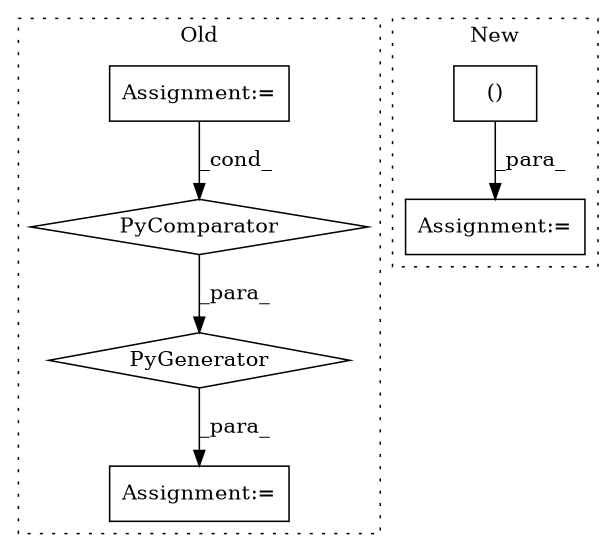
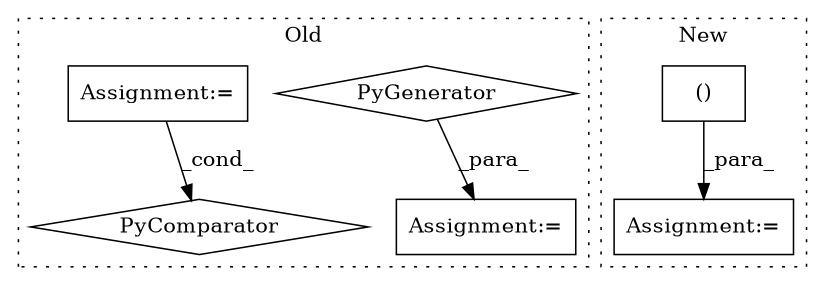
edge "PyComparator" -> "PyGenerator": removed, label "_para_"
